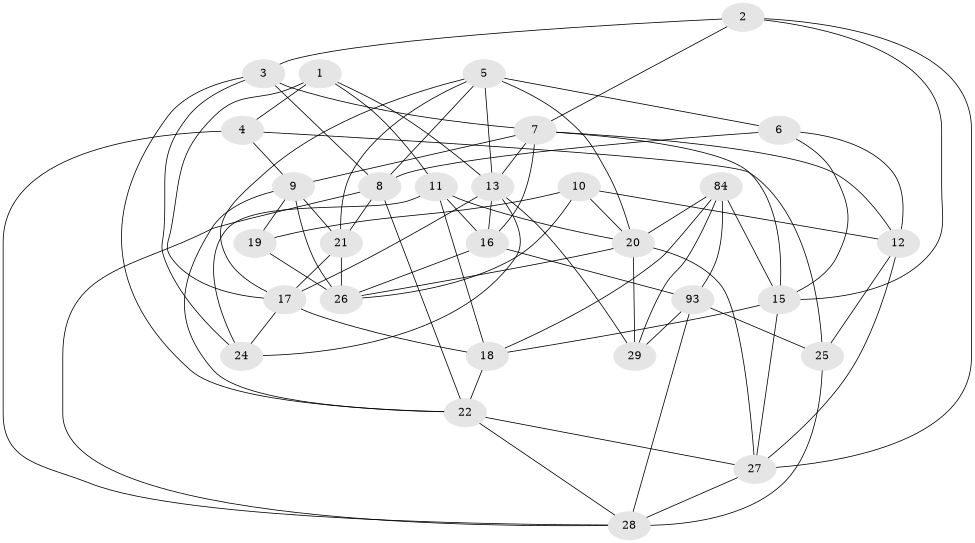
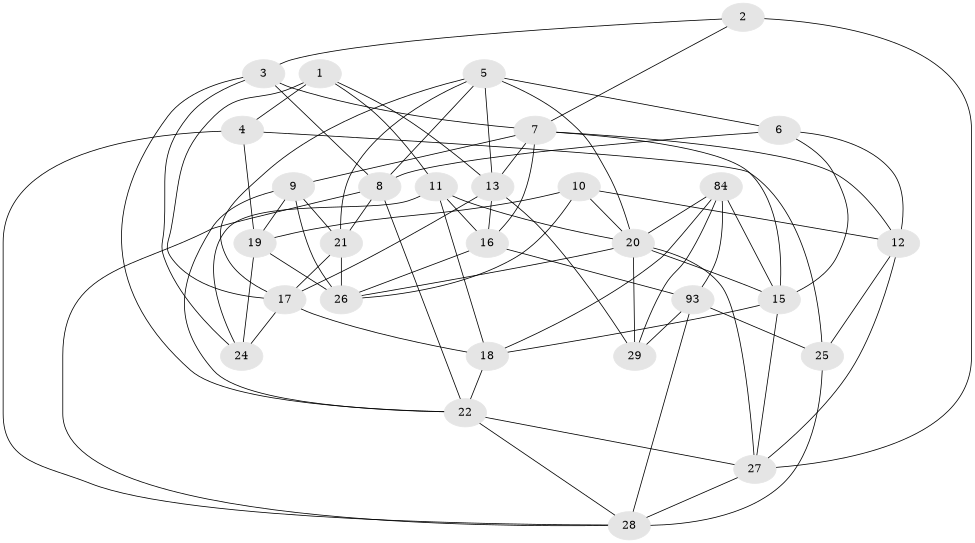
edge "2" -- "15": now "20" -- "15"
edge "4" -- "9": now "4" -- "19"
edge "13" -- "24": now "19" -- "24"
